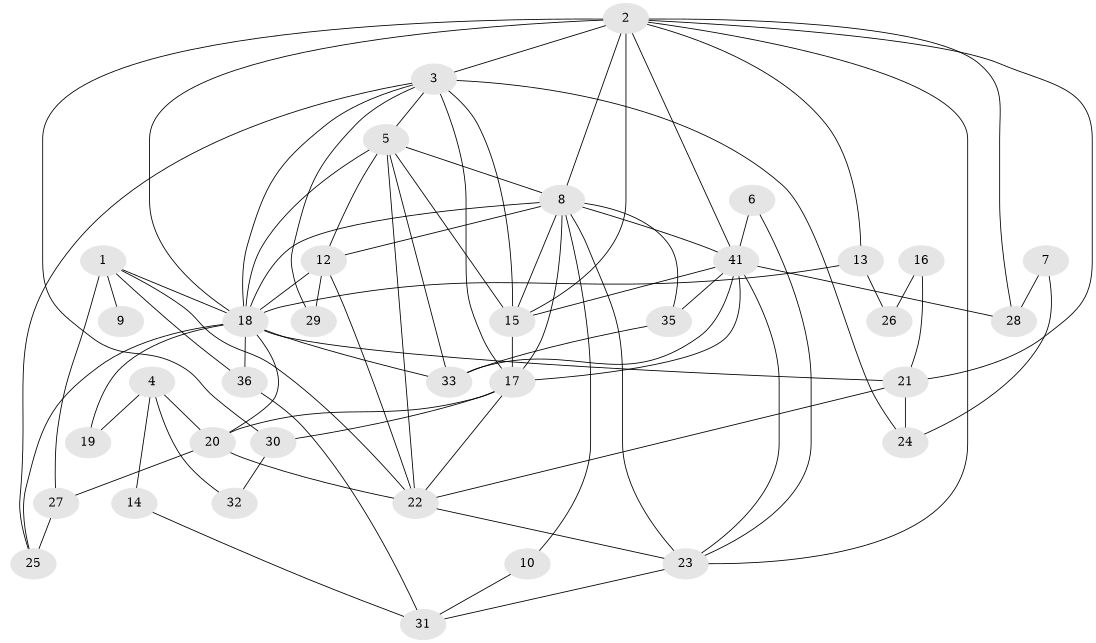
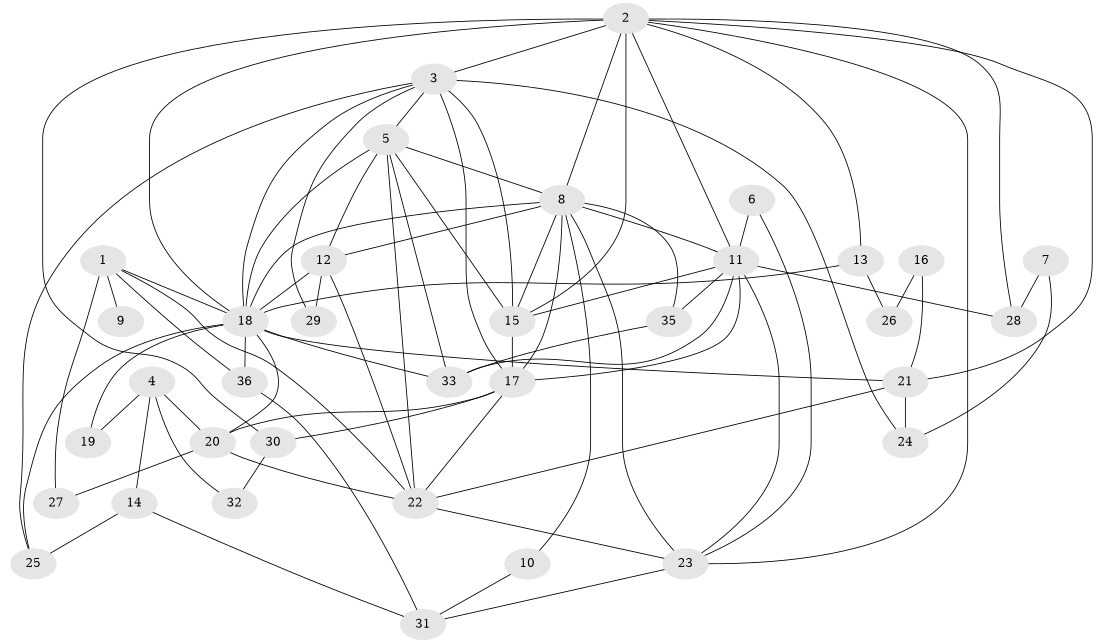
node "41": label "41" -> "11"
edge "27" -- "25": now "14" -- "25"
